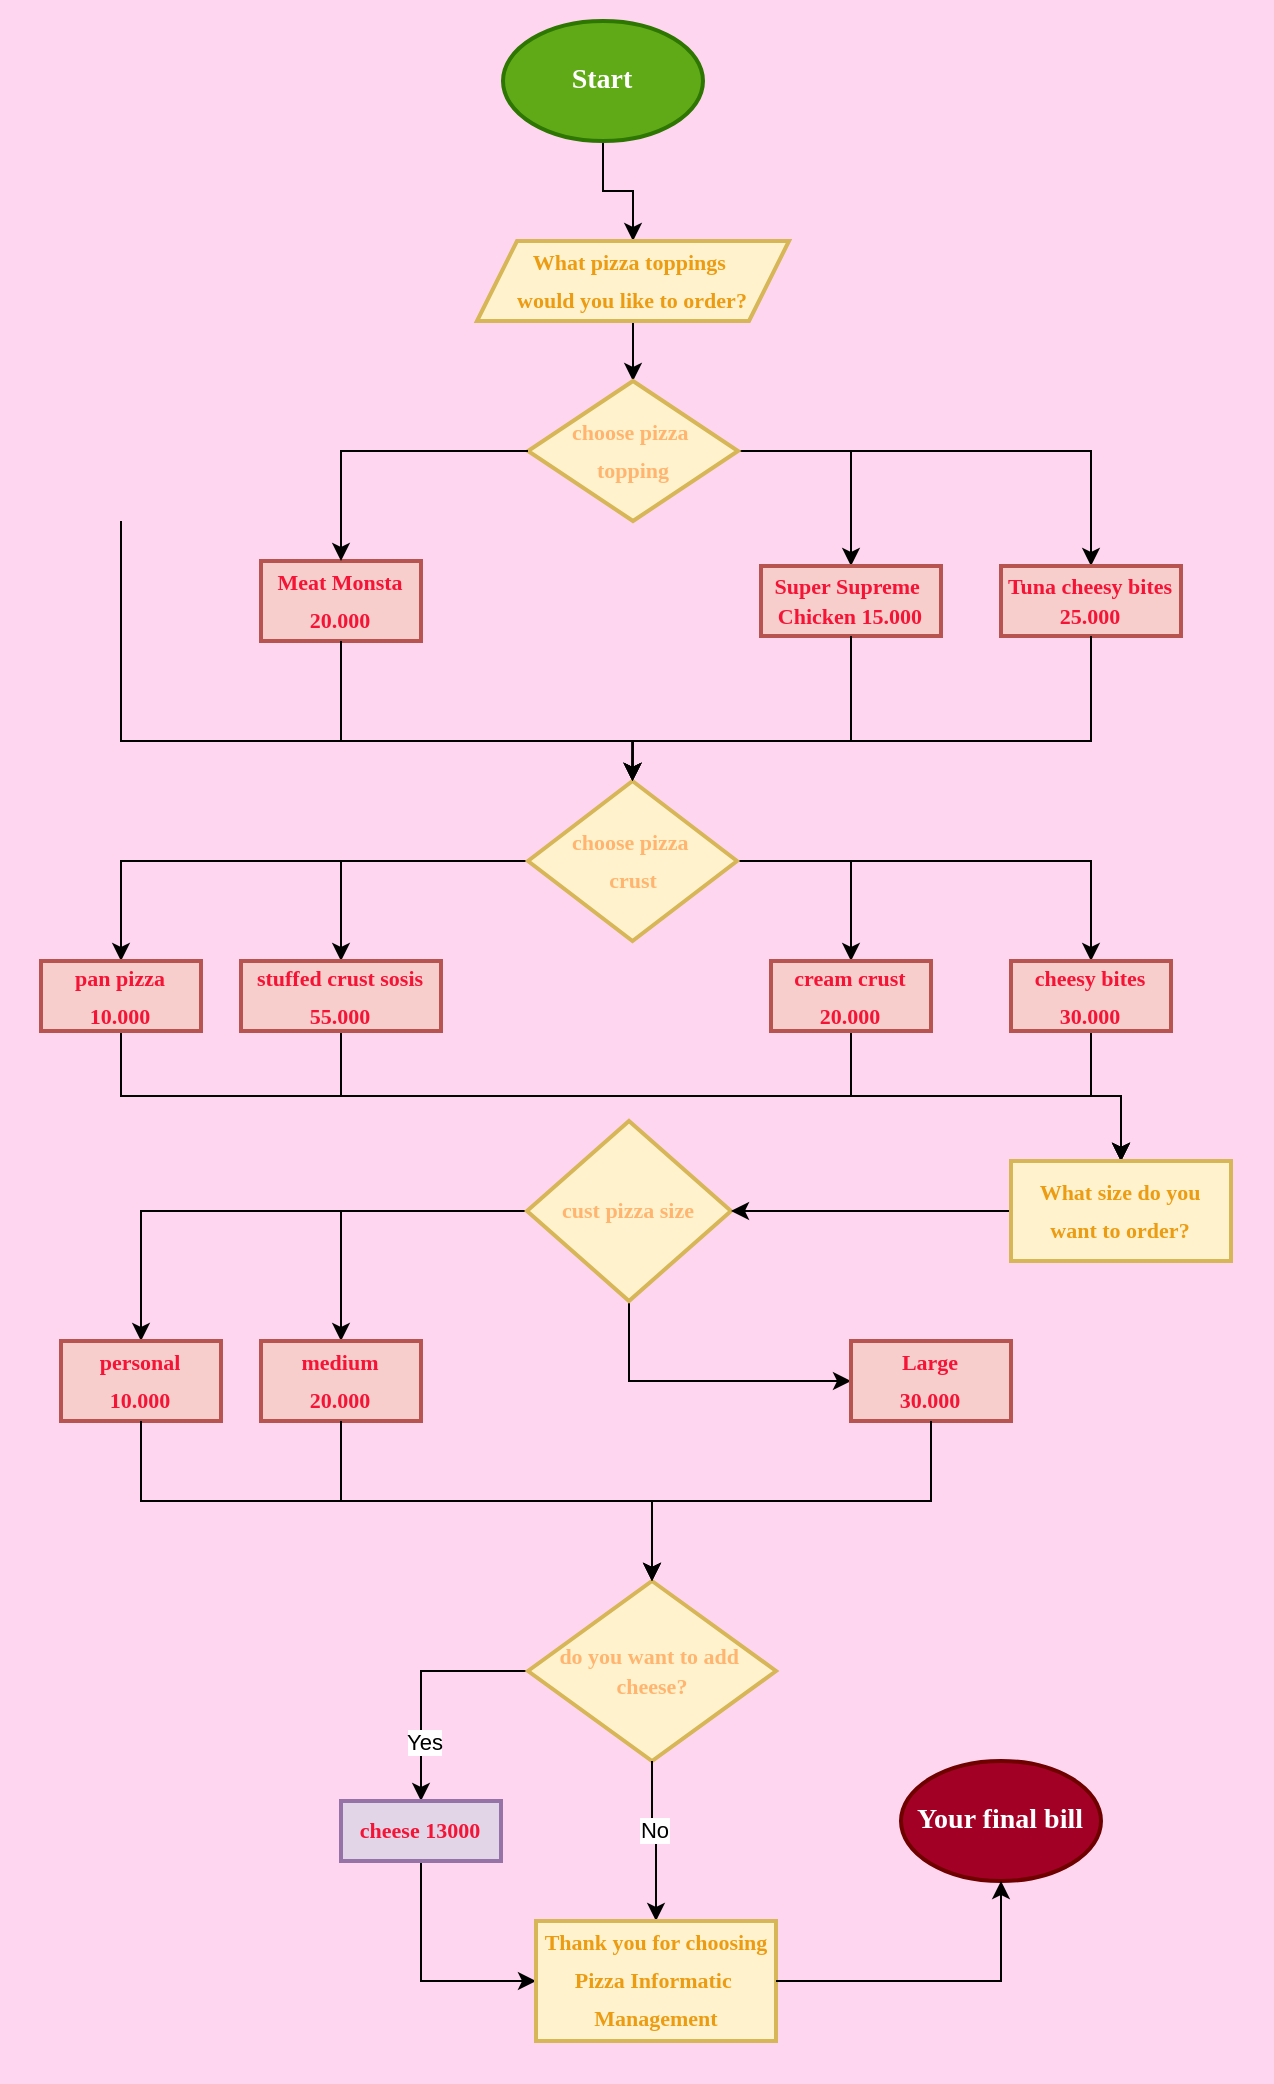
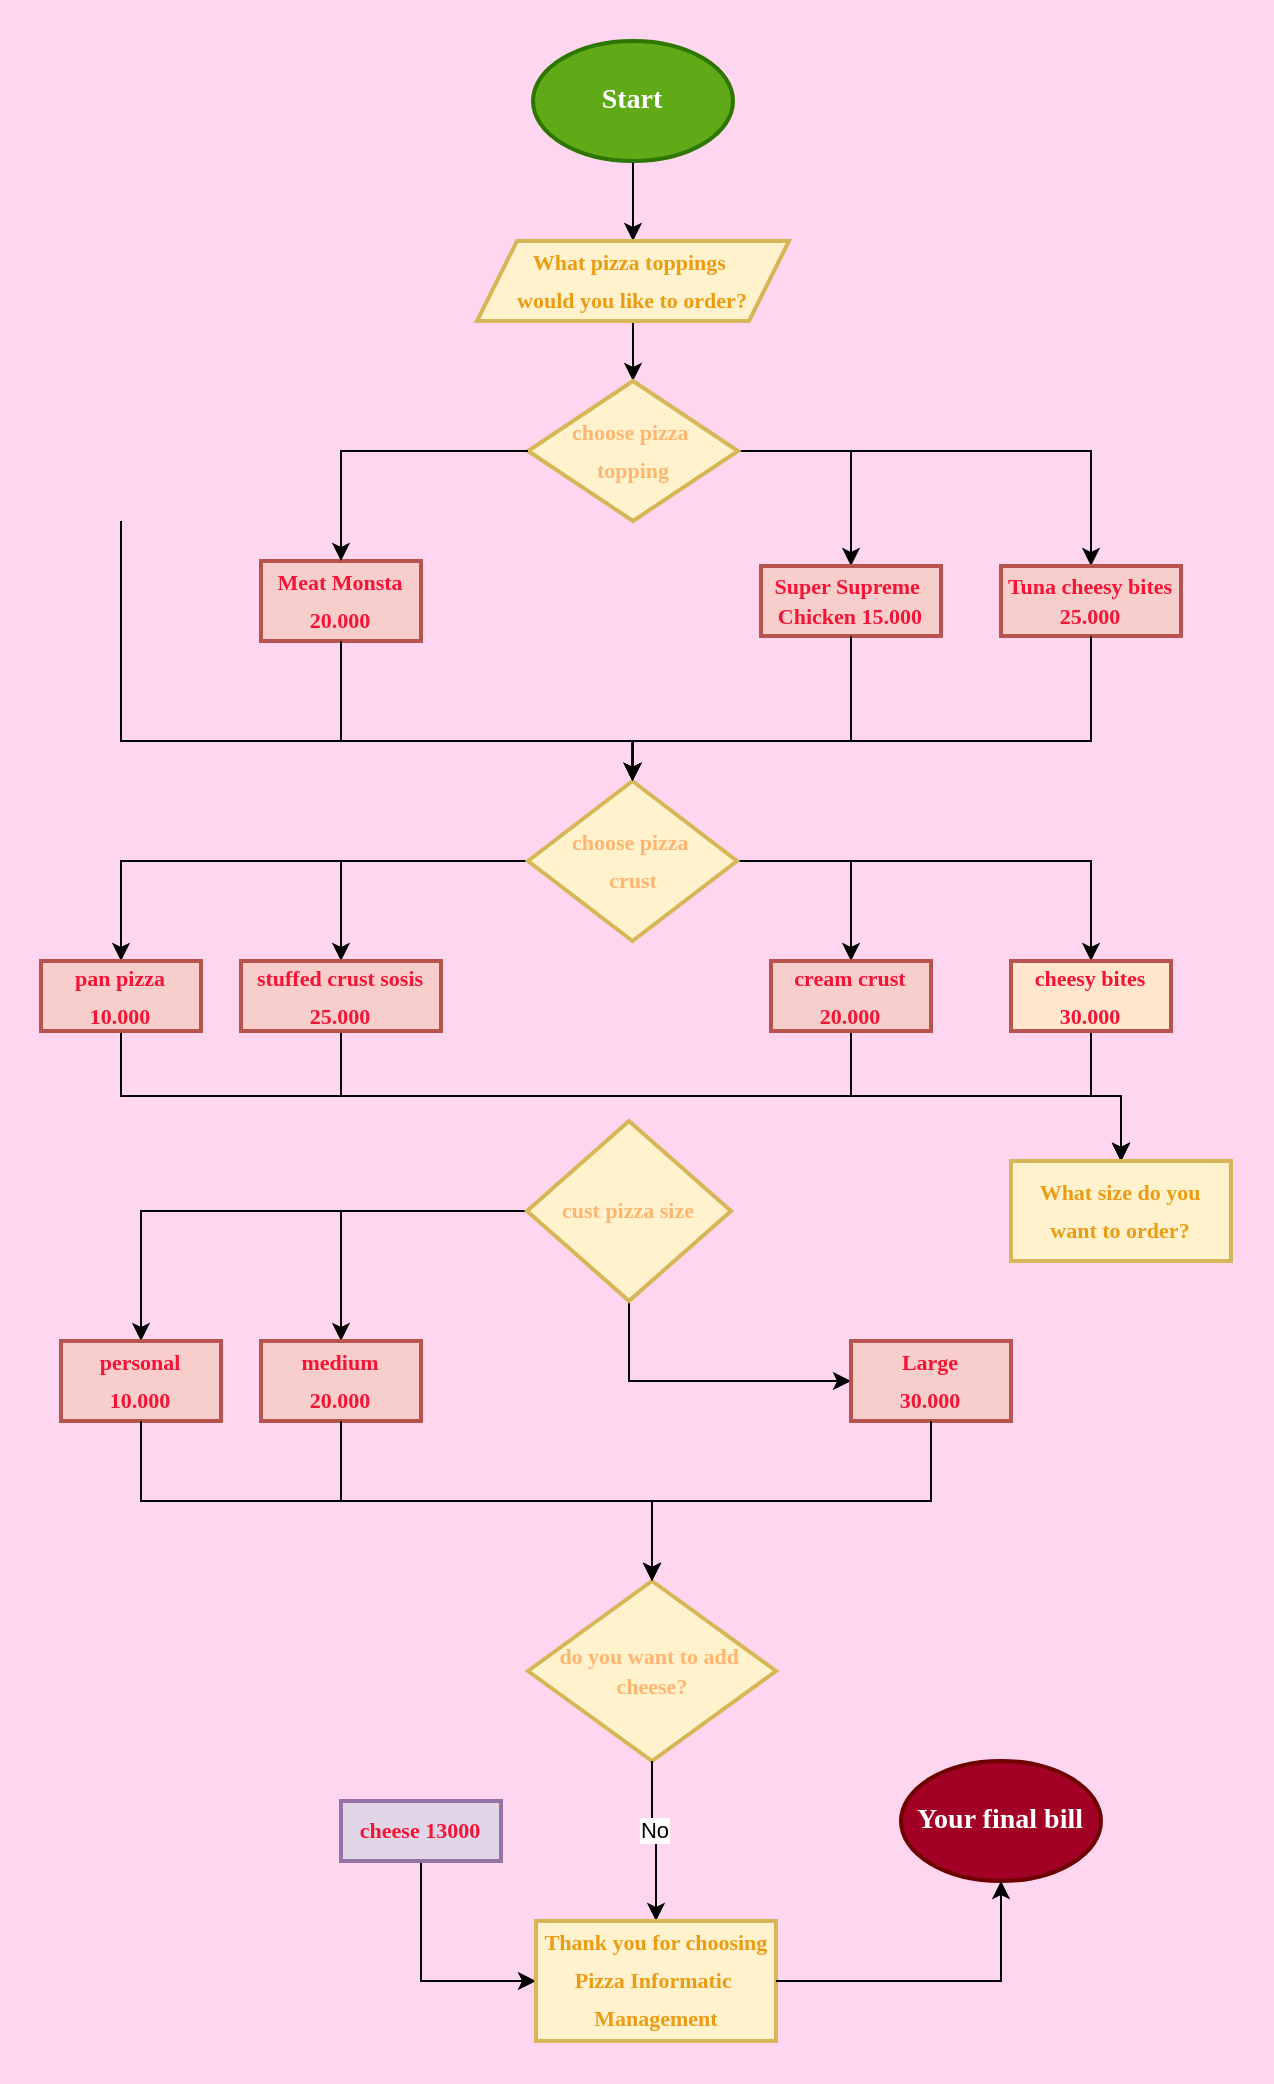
node "Start": moved (603, 81) -> (633, 101)
node "cheesy bites 30.000": fillcolor #f8cecc -> #ffe6cc
node "stuffed crust sosis 55.000": label "stuffed crust sosis 55.000" -> "stuffed crust sosis 25.000"
edge "What size do you want to order?" -> "cust pizza size": removed
edge "do you want to add cheese?" -> "cheese 13000": removed, label "Yes"
